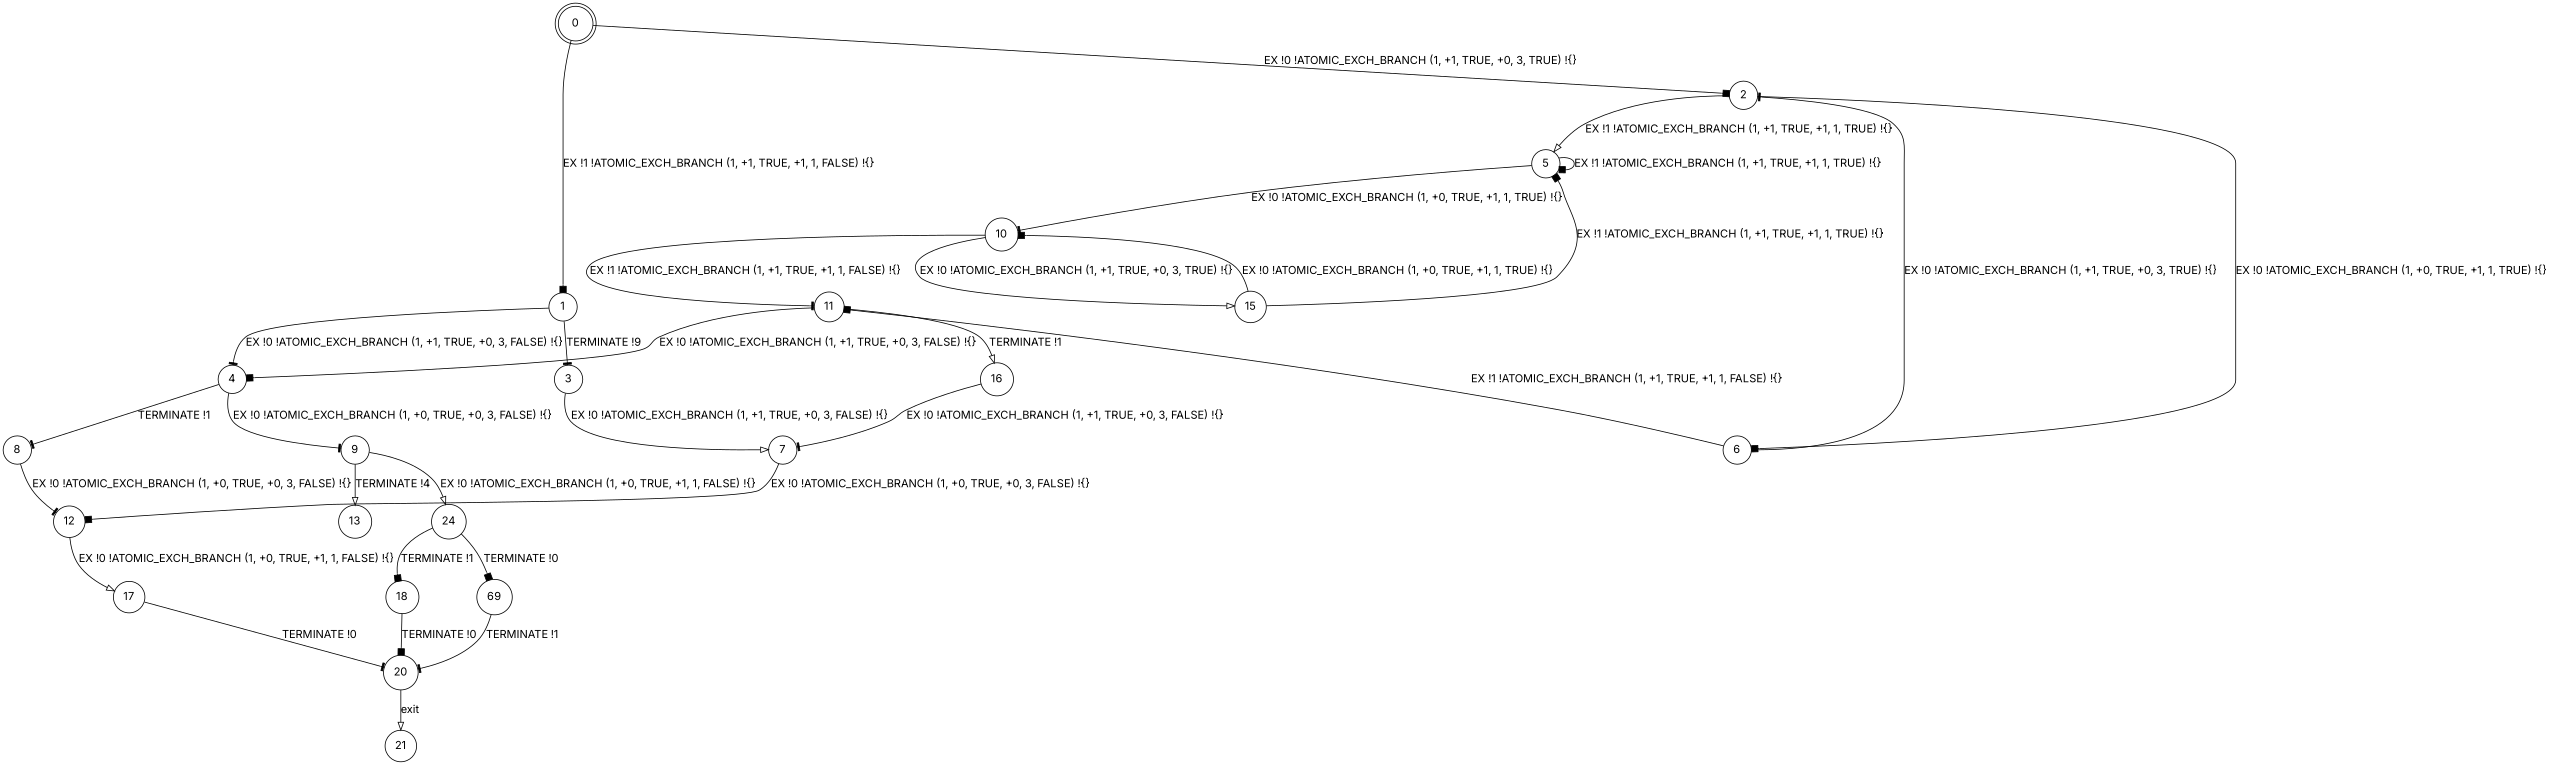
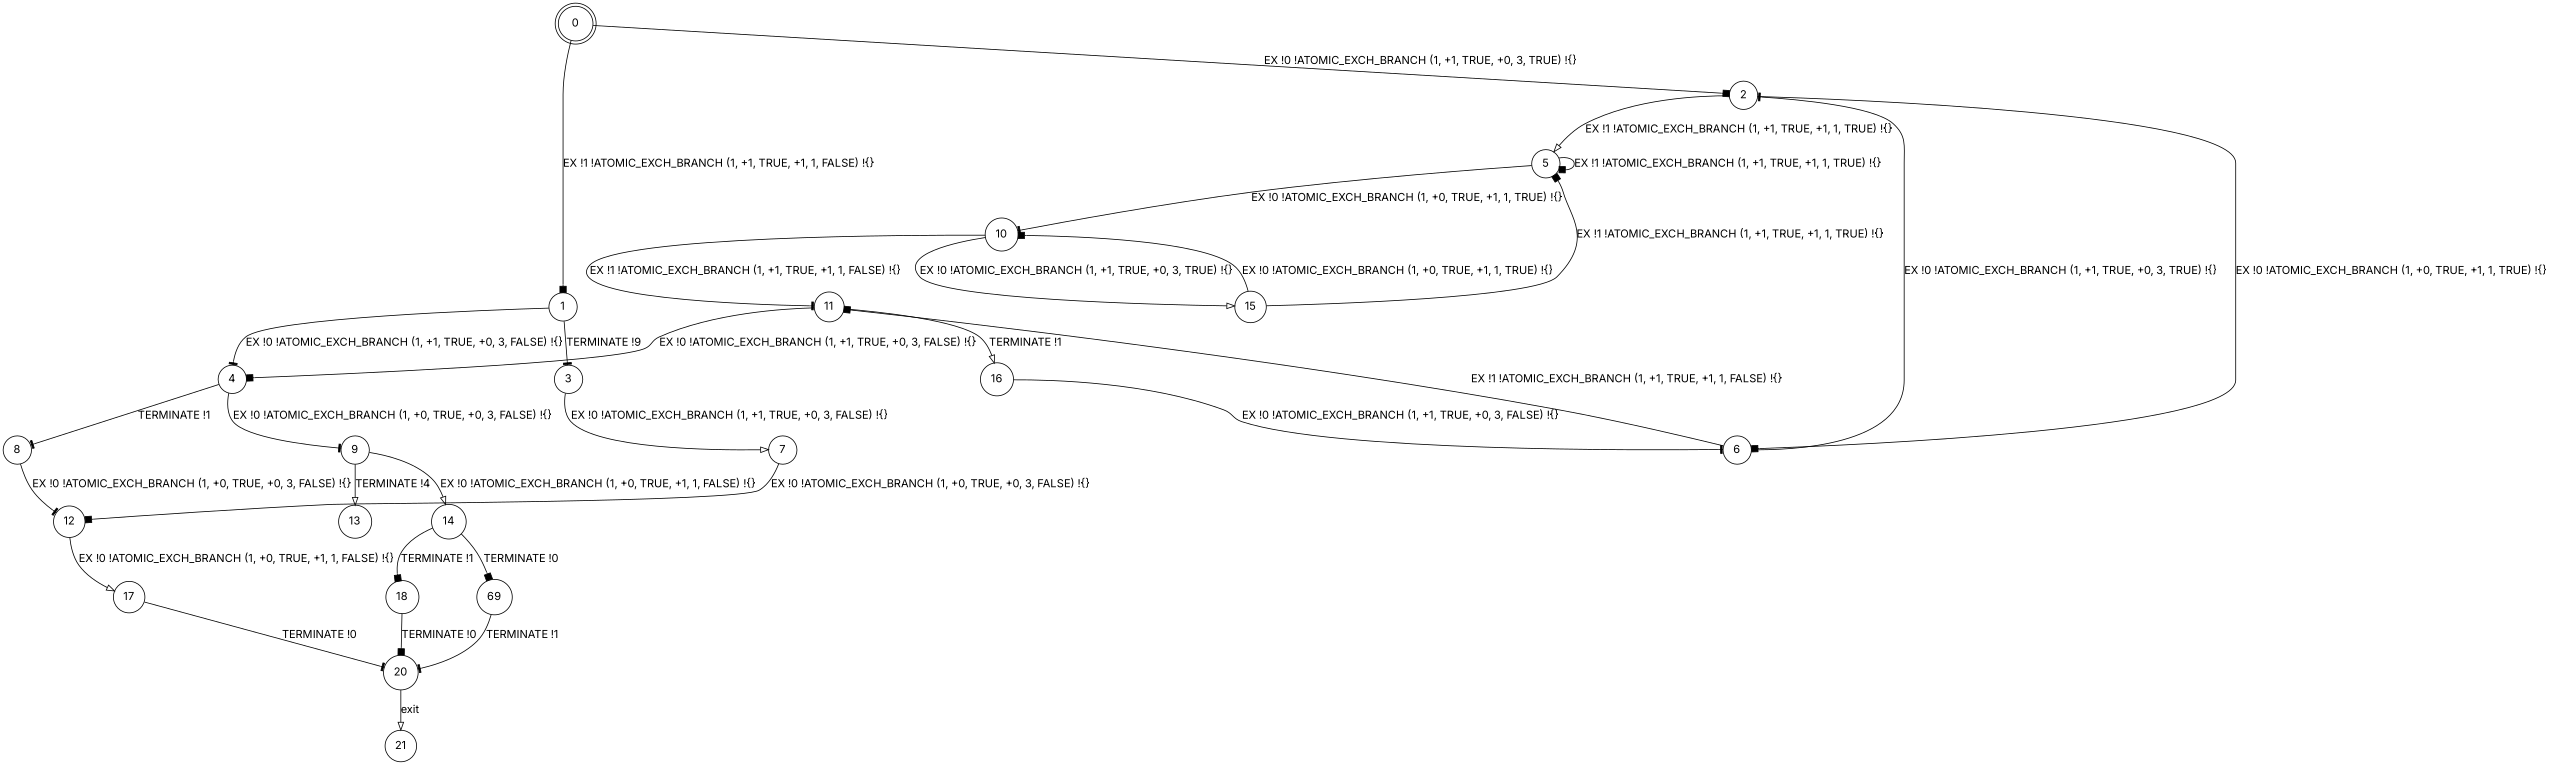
edge "16" -> "7": now "16" -> "6"
node "24": label "24" -> "14"
